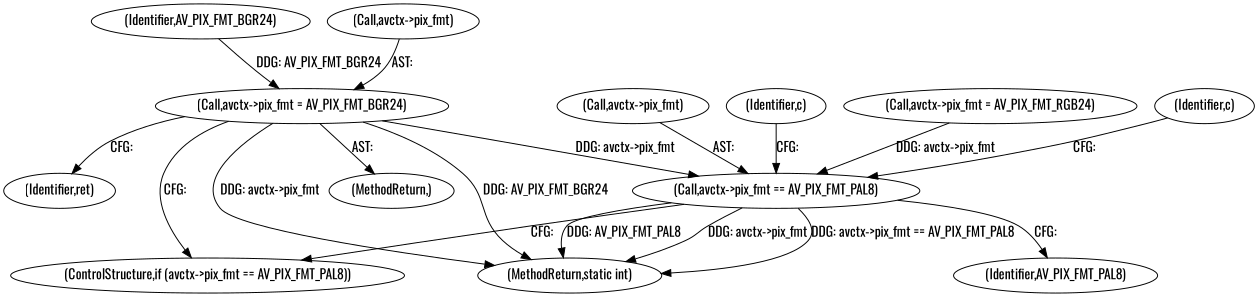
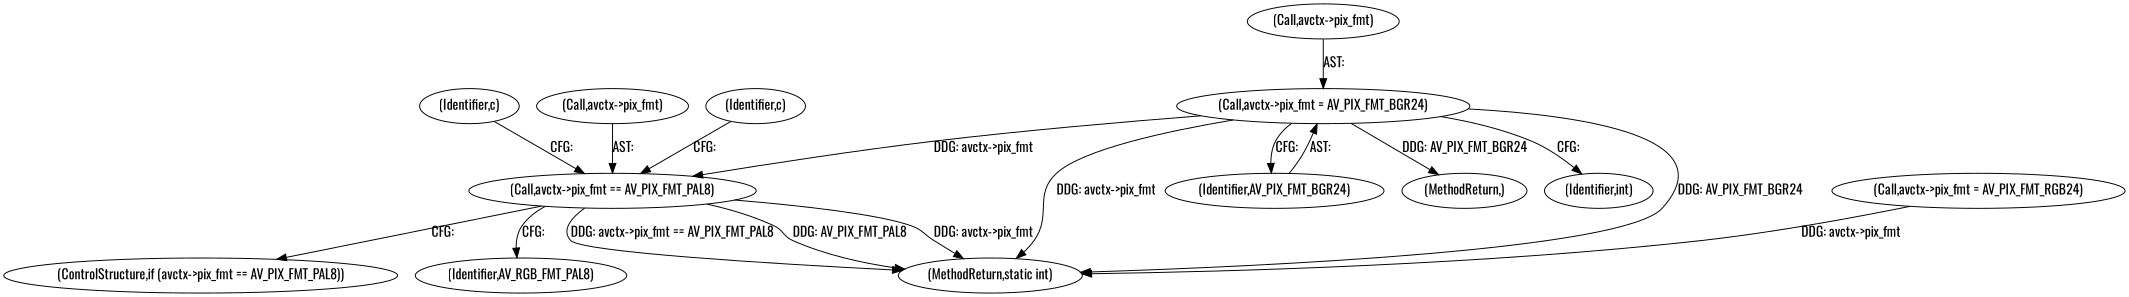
edge "(Identifier,AV_PIX_FMT_BGR24)" -> "(Call,avctx->pix_fmt = AV_PIX_FMT_BGR24)": label "DDG: AV_PIX_FMT_BGR24" -> "AST: "
edge "(Call,avctx->pix_fmt = AV_PIX_FMT_RGB24)" -> "(Call,avctx->pix_fmt == AV_PIX_FMT_PAL8)": now "(Call,avctx->pix_fmt = AV_PIX_FMT_RGB24)" -> "(MethodReturn,static int)"
edge "(Call,avctx->pix_fmt = AV_PIX_FMT_BGR24)" -> "(MethodReturn,)": label "AST: " -> "DDG: AV_PIX_FMT_BGR24"
edge "(Call,avctx->pix_fmt = AV_PIX_FMT_BGR24)" -> "(ControlStructure,if (avctx->pix_fmt == AV_PIX_FMT_PAL8))": now "(Call,avctx->pix_fmt = AV_PIX_FMT_BGR24)" -> "(Identifier,AV_PIX_FMT_BGR24)"
node "(Identifier,ret)": label "(Identifier,ret)" -> "(Identifier,int)"
node "(Identifier,AV_PIX_FMT_PAL8)": label "(Identifier,AV_PIX_FMT_PAL8)" -> "(Identifier,AV_RGB_FMT_PAL8)"
